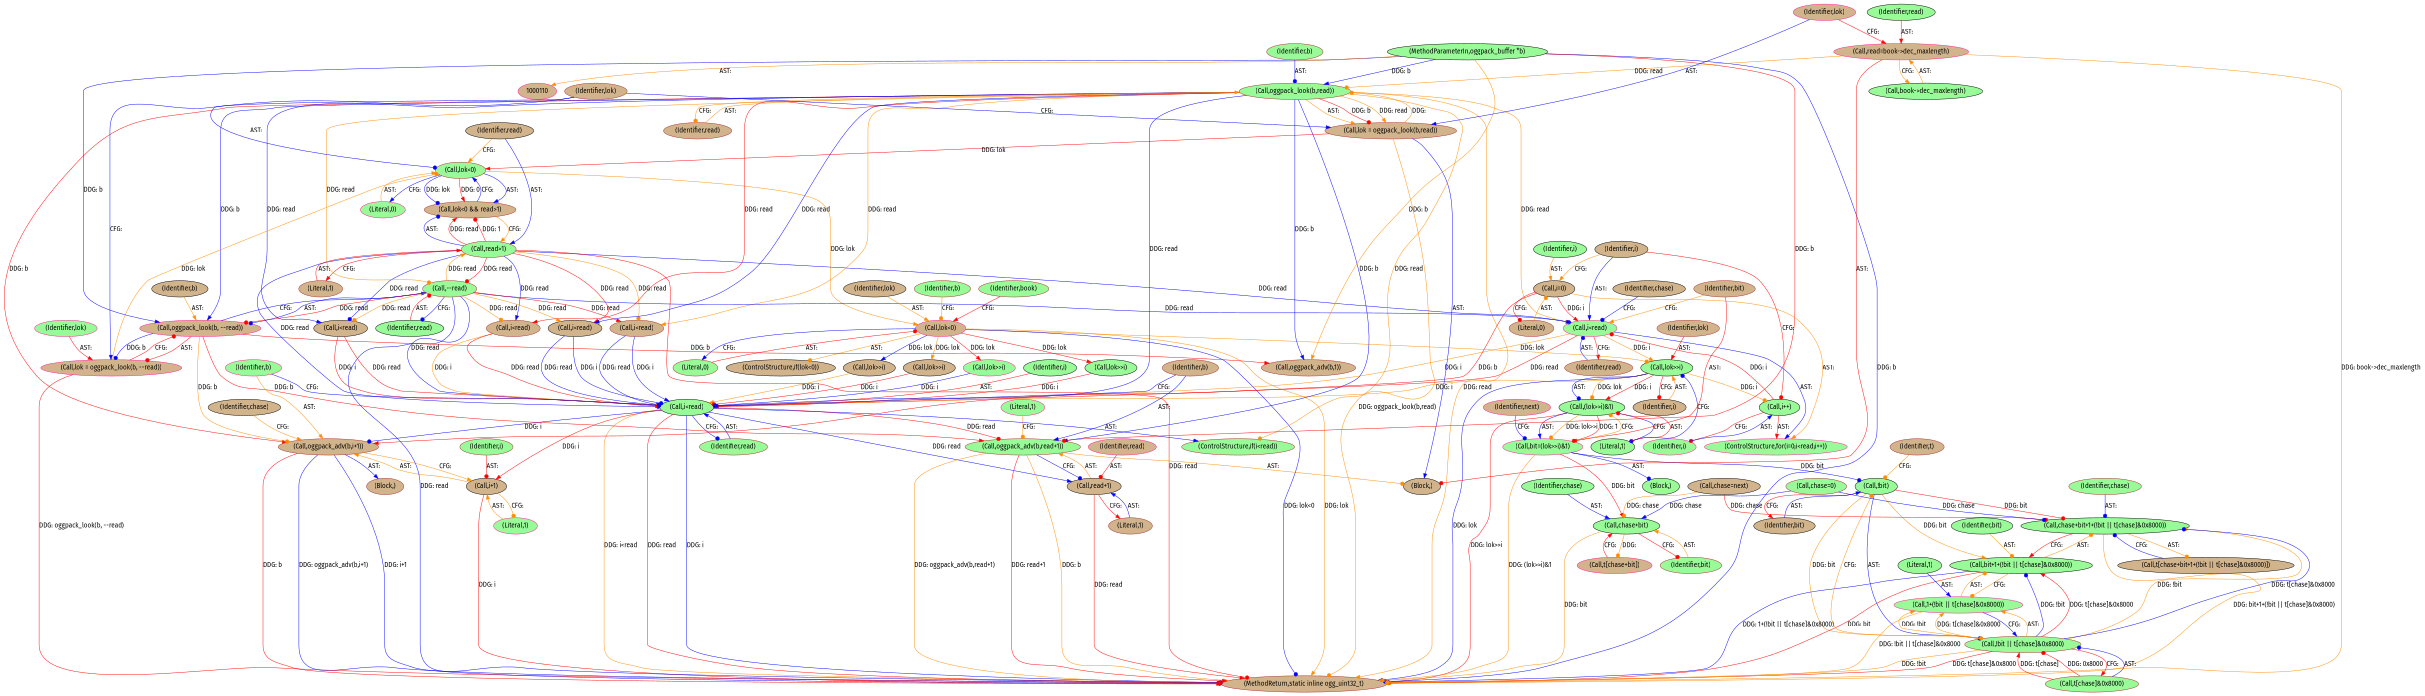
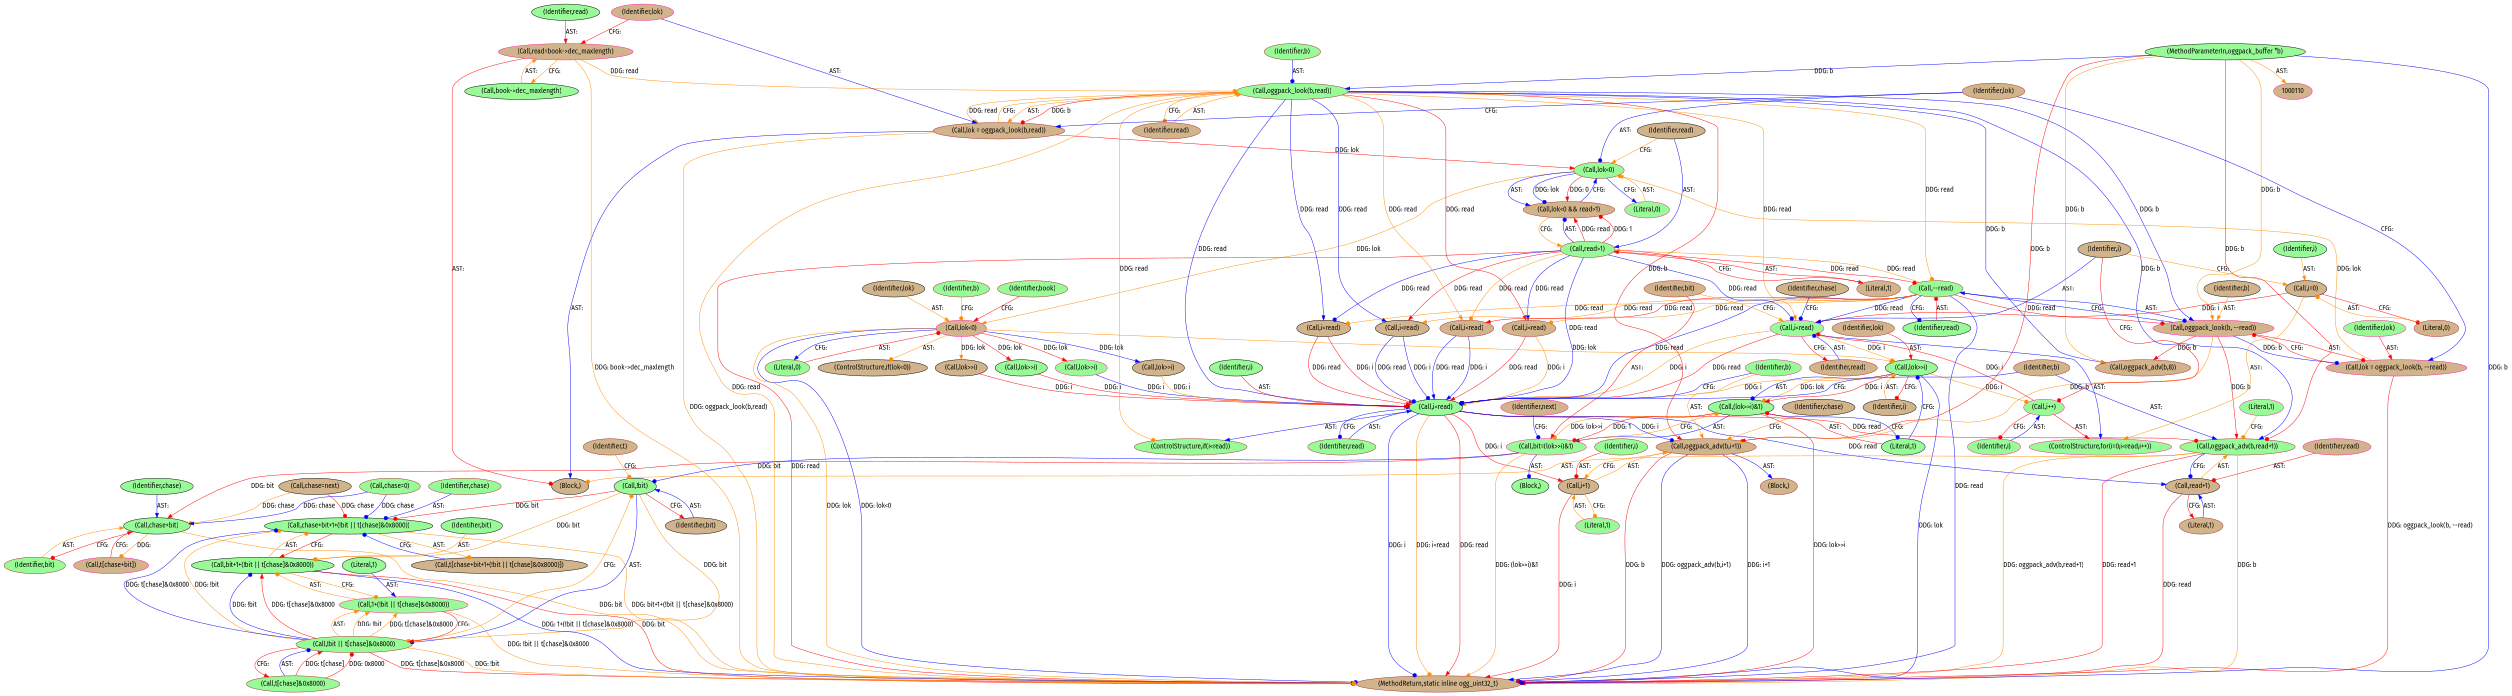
edge "(MethodParameterIn,oggpack_buffer *b)" -> "(Call,oggpack_look(b, --read))": color blue -> darkorange
edge "(Call,lok = oggpack_look(b,read))" -> "(Call,oggpack_look(b,read))": label "DDG: " -> "CFG: "
node "(Call,oggpack_adv(b,1))": label "(Call,oggpack_adv(b,1))" -> "(Call,oggpack_adv(b,8))"
edge "(Call,i=0)" -> "(Call,oggpack_adv(b,i+1))": now "(MethodParameterIn,oggpack_buffer *b)" -> "(Call,oggpack_adv(b,i+1))"
node "(Call,i++)": color black -> deeppink
edge "(Call,1+(!bit || t[chase]&0x8000))" -> "(Call,!bit || t[chase]&0x8000)": color blue -> red
